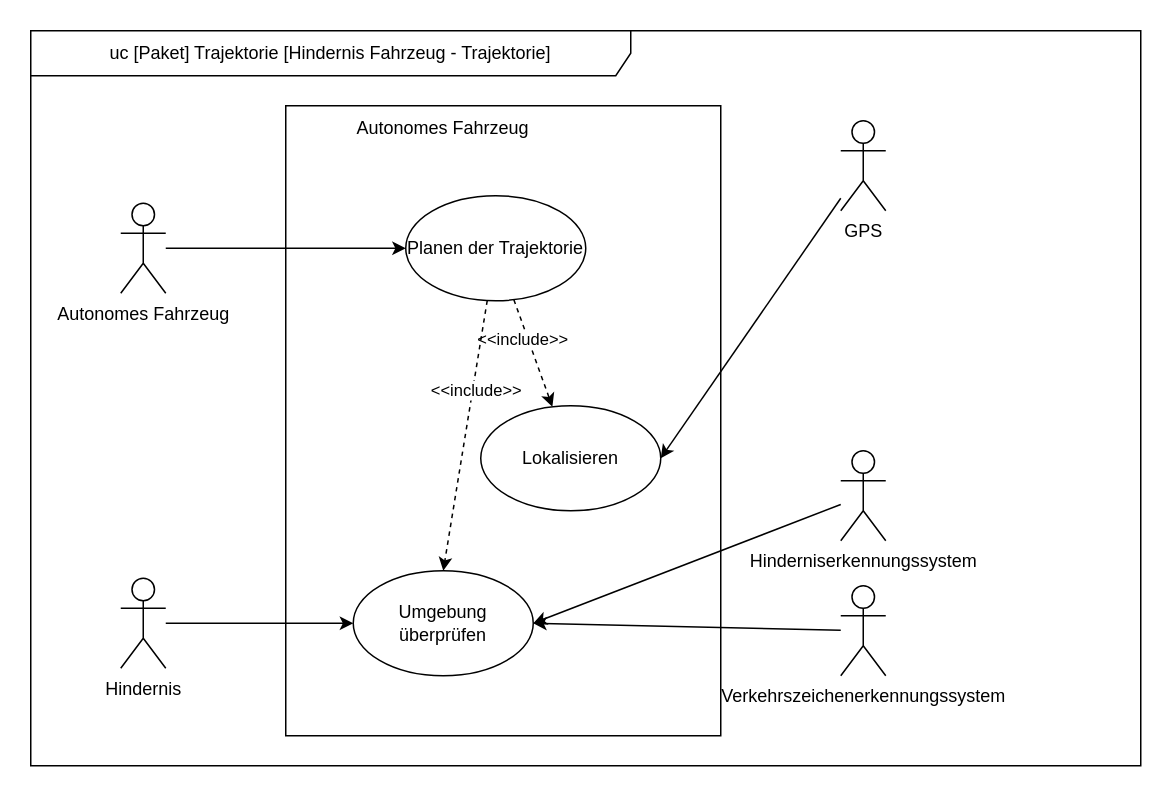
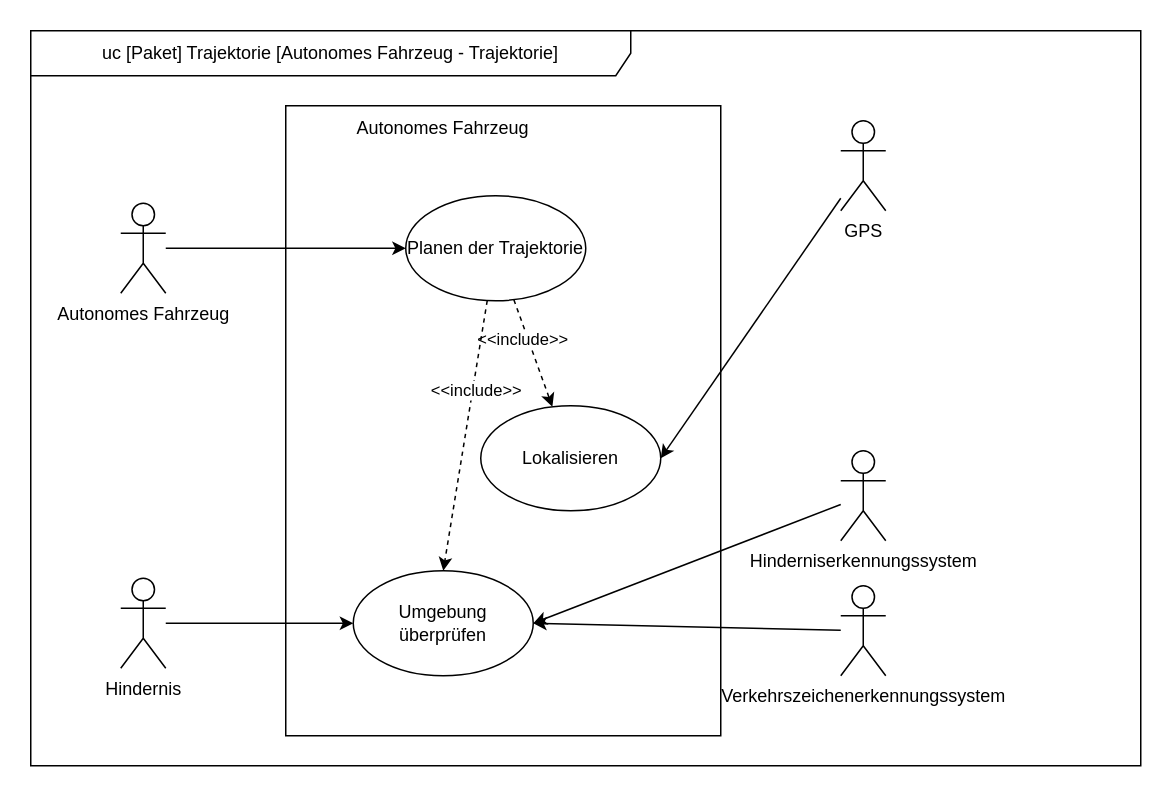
node "uc [Paket] Trajektorie [Hindernis Fahrzeug - Trajektorie]": label "uc [Paket] Trajektorie [Hindernis Fahrzeug - Trajektorie]" -> "uc [Paket] Trajektorie [Autonomes Fahrzeug - Trajektorie]"
